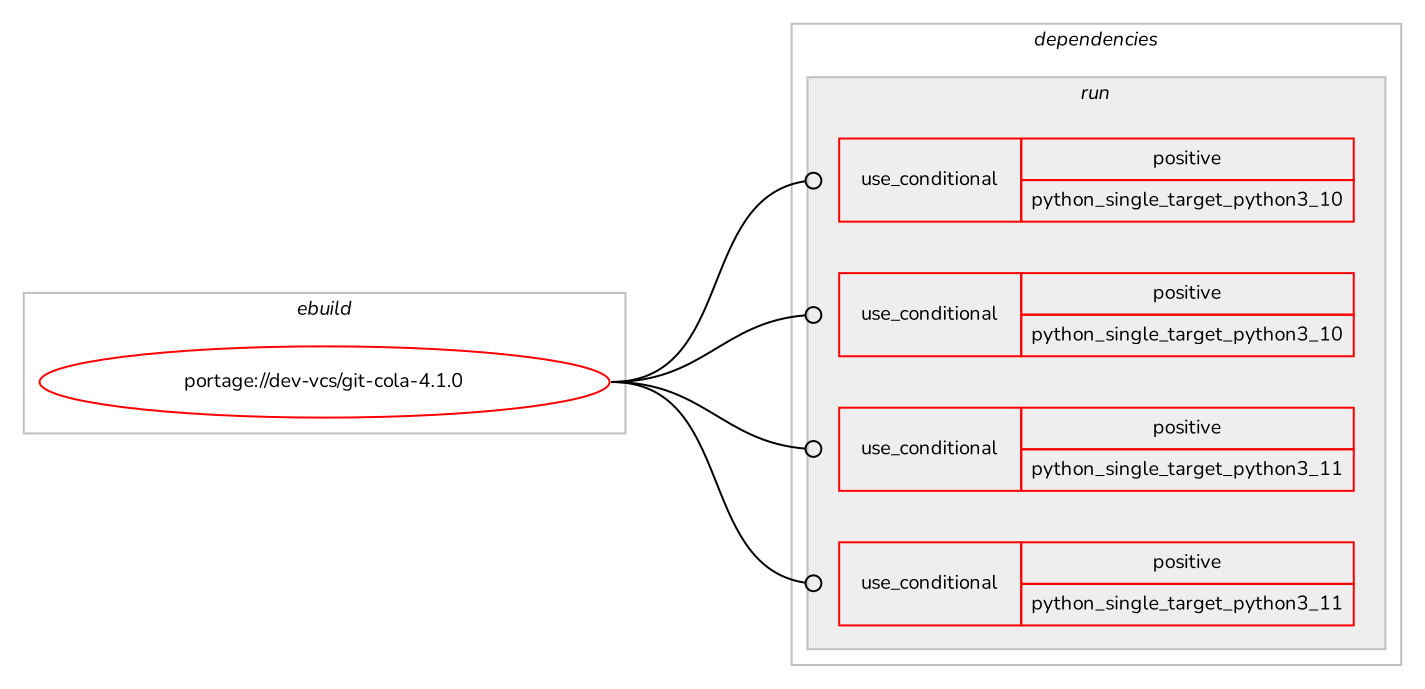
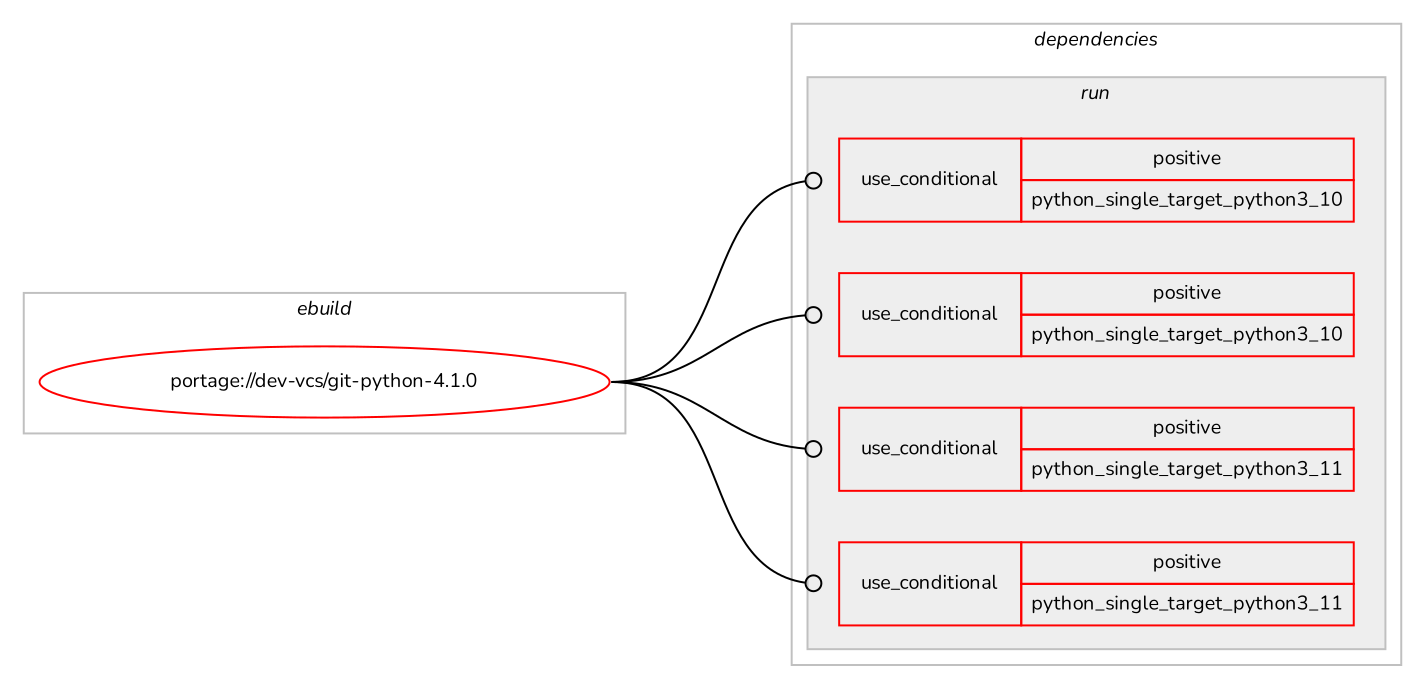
node "portage://dev-vcs/git-cola-4.1.0": label "portage://dev-vcs/git-cola-4.1.0" -> "portage://dev-vcs/git-python-4.1.0"
